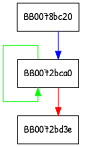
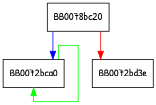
edge "BB0072bca0" -> "BB0072bd3e": now "BB0078bc20" -> "BB0072bd3e"
